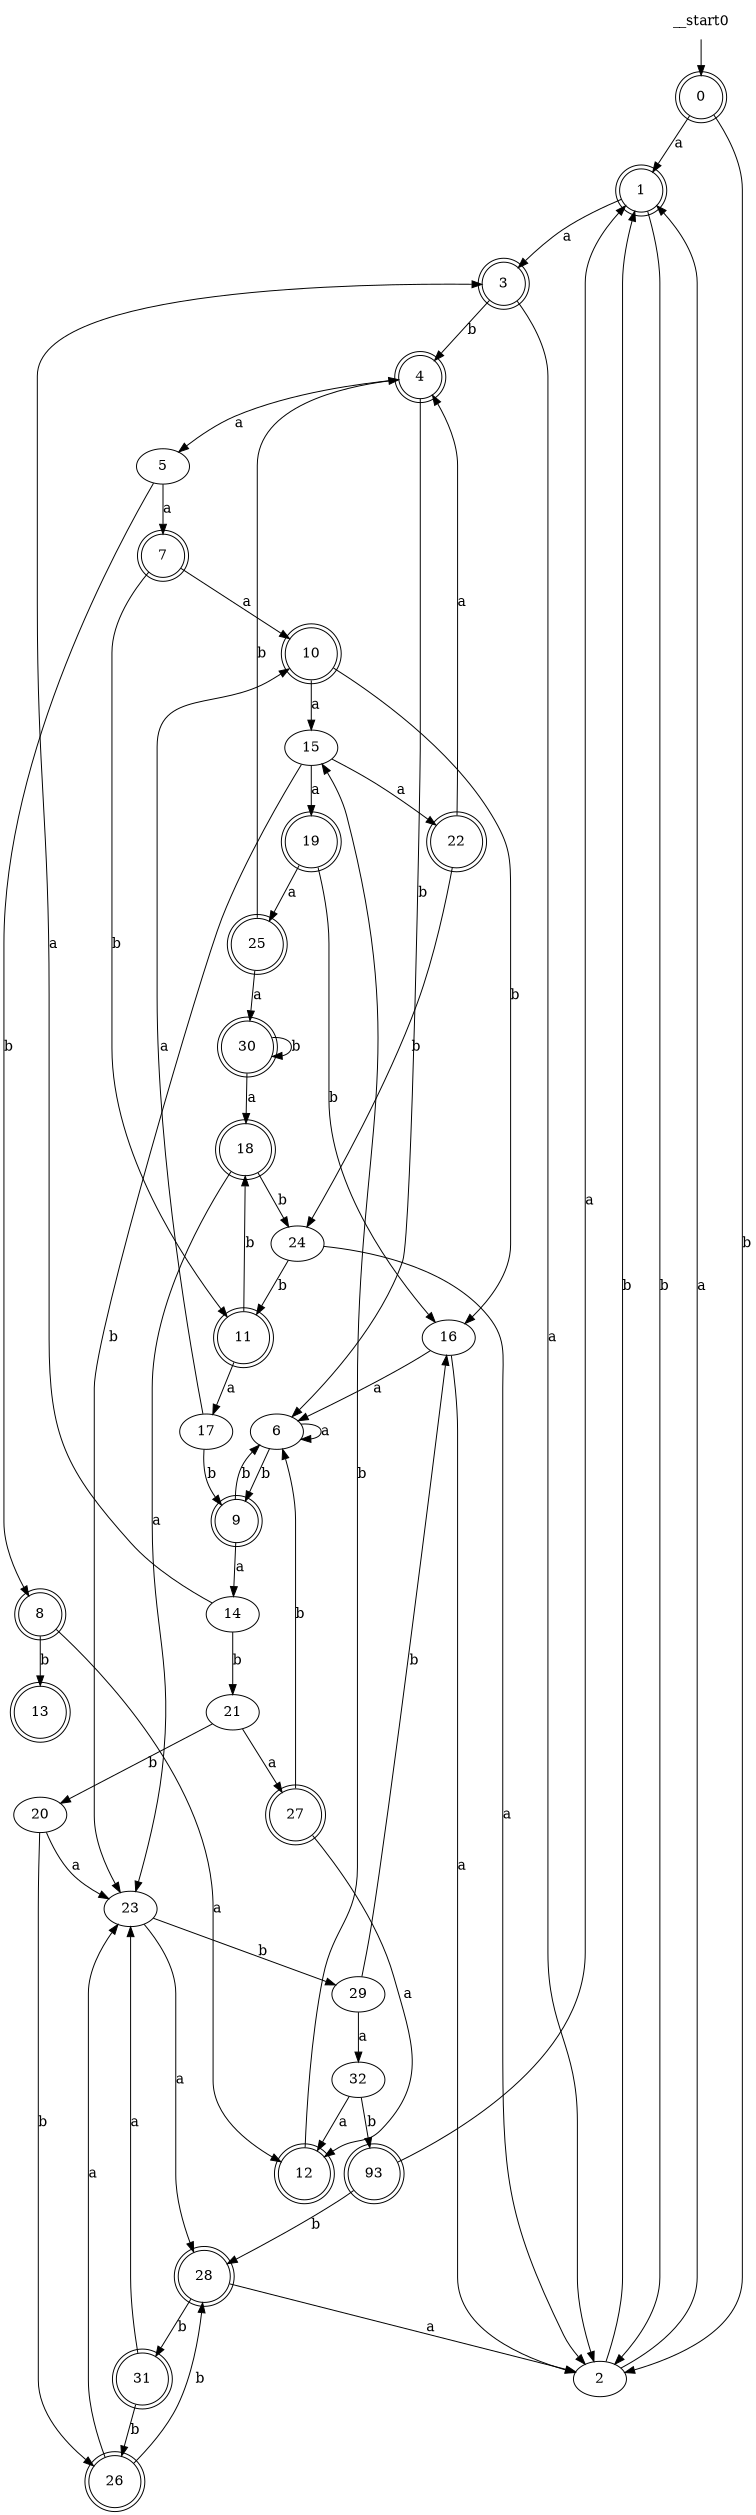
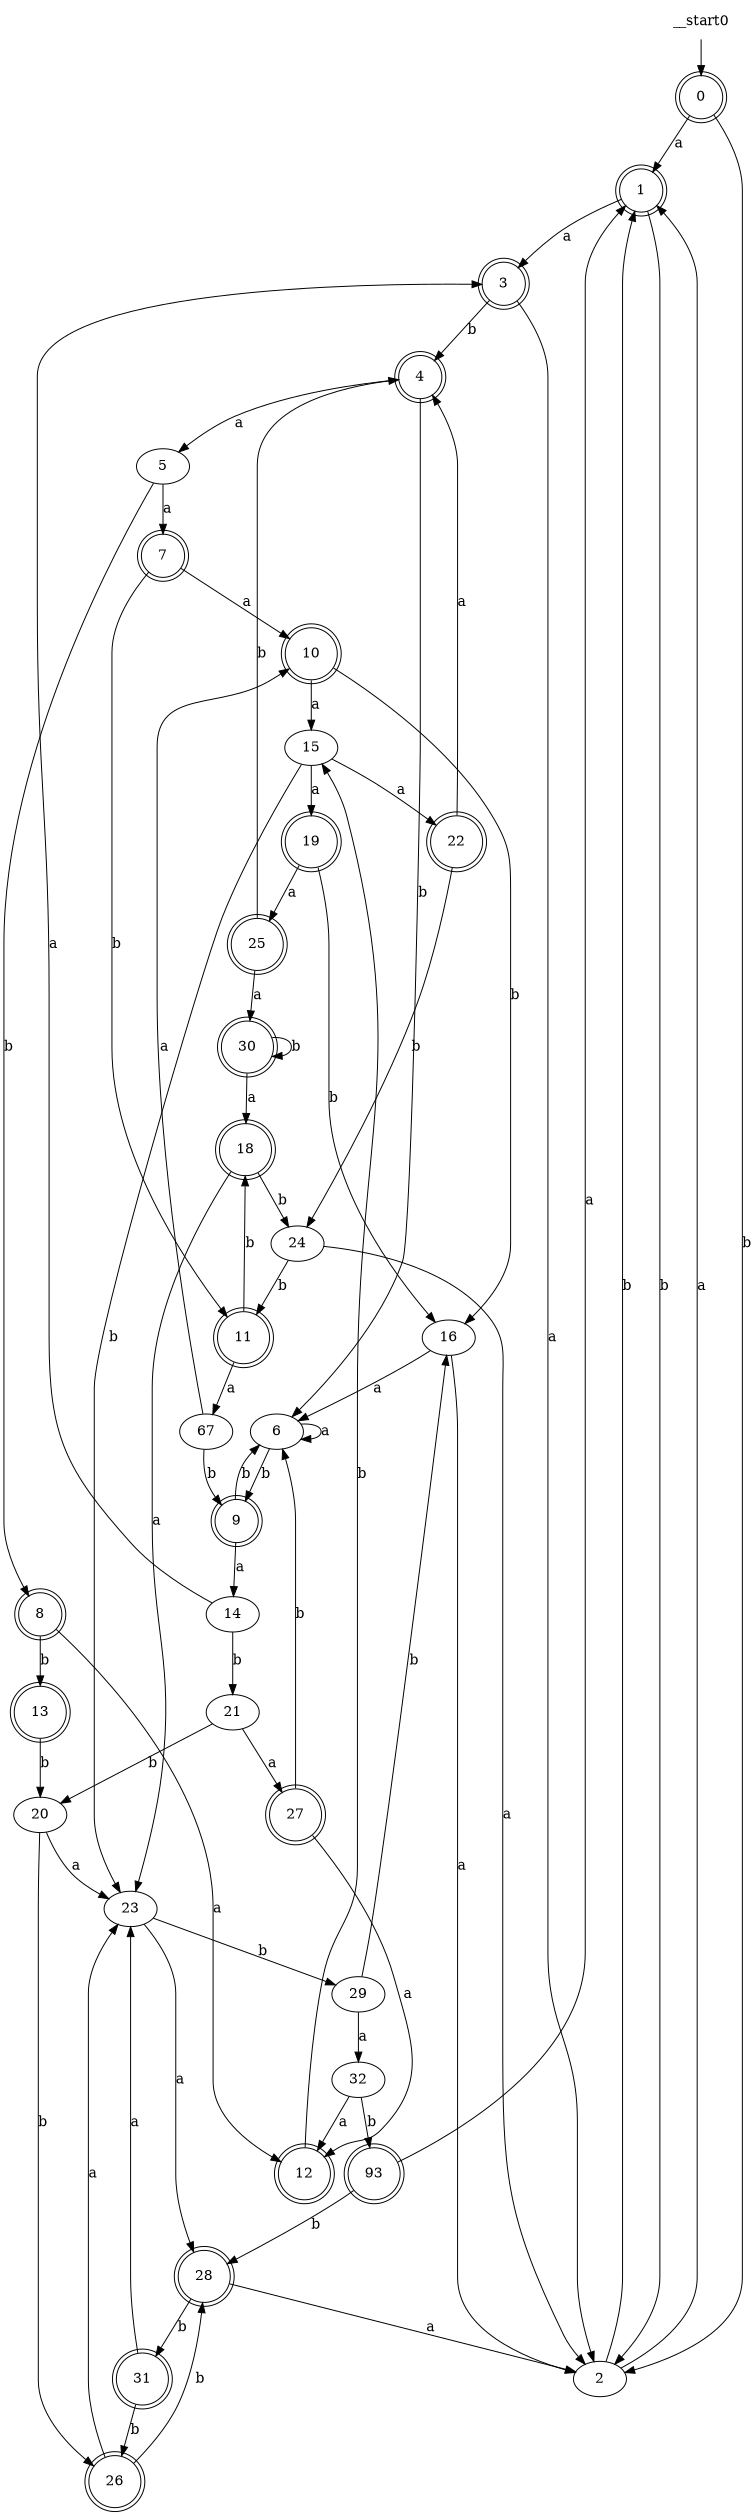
node "17": label "17" -> "67"
edge "13" -> "20": added, label "b"
